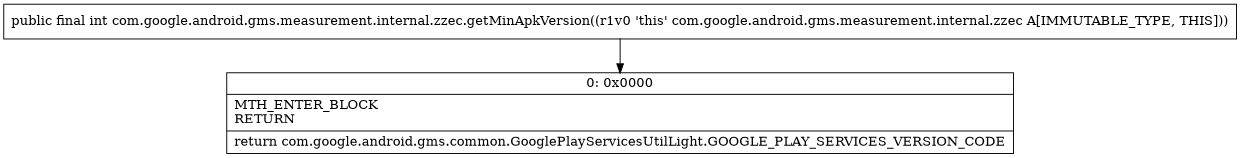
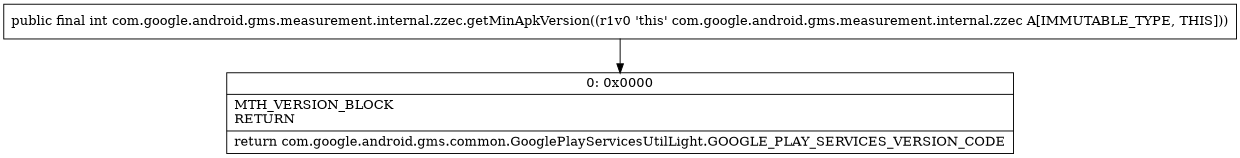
node "0: 0x0000": text "MTH_ENTER_BLOCK" -> "MTH_VERSION_BLOCK"
